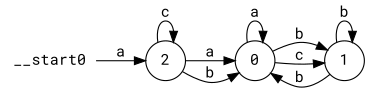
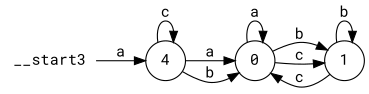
node "__start0": label "__start0" -> "__start3"
node "2": label "2" -> "4"
edge "1" -> "0": label "b" -> "c"
